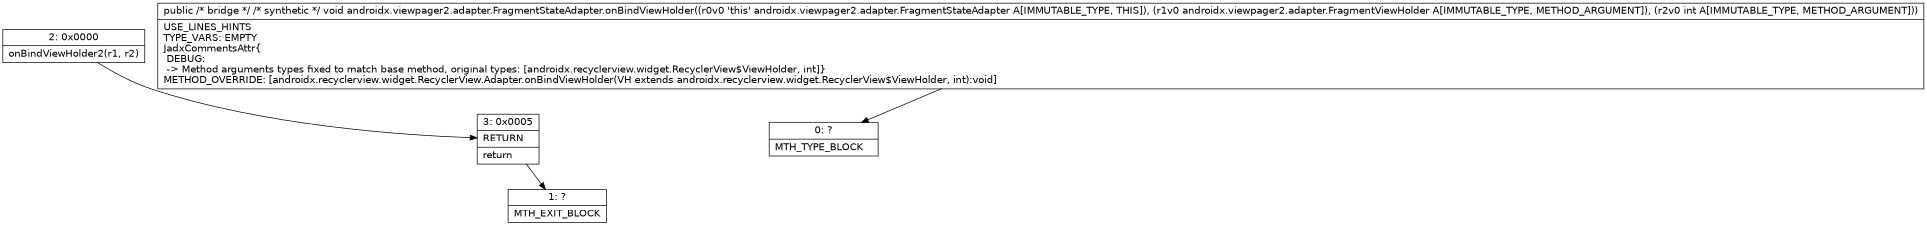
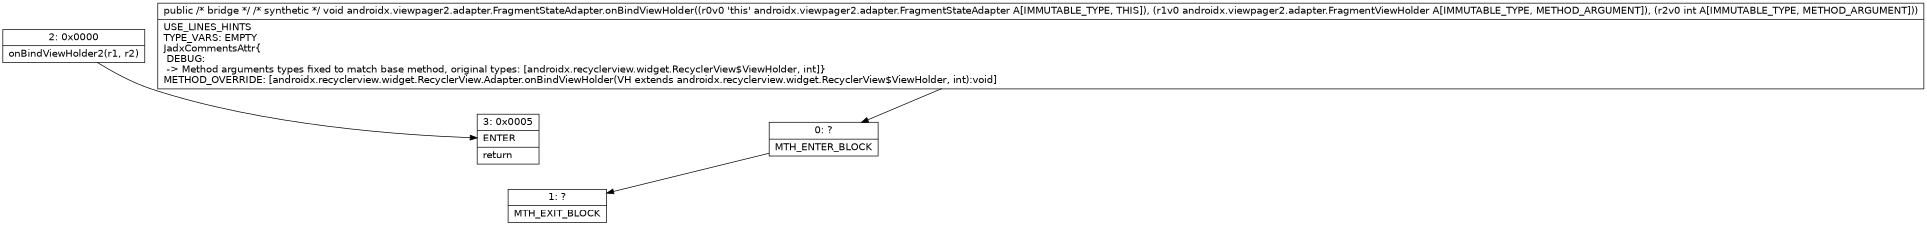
node "3: 0x0005": text "RETURN" -> "ENTER"
node "0: ?": text "MTH_TYPE_BLOCK" -> "MTH_ENTER_BLOCK"
edge "3: 0x0005" -> "1: ?": now "0: ?" -> "1: ?"
